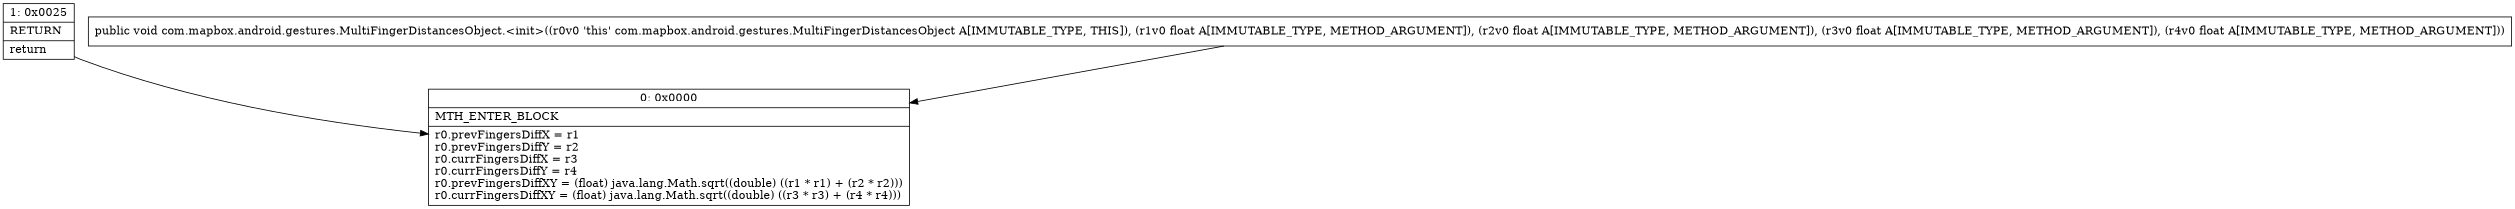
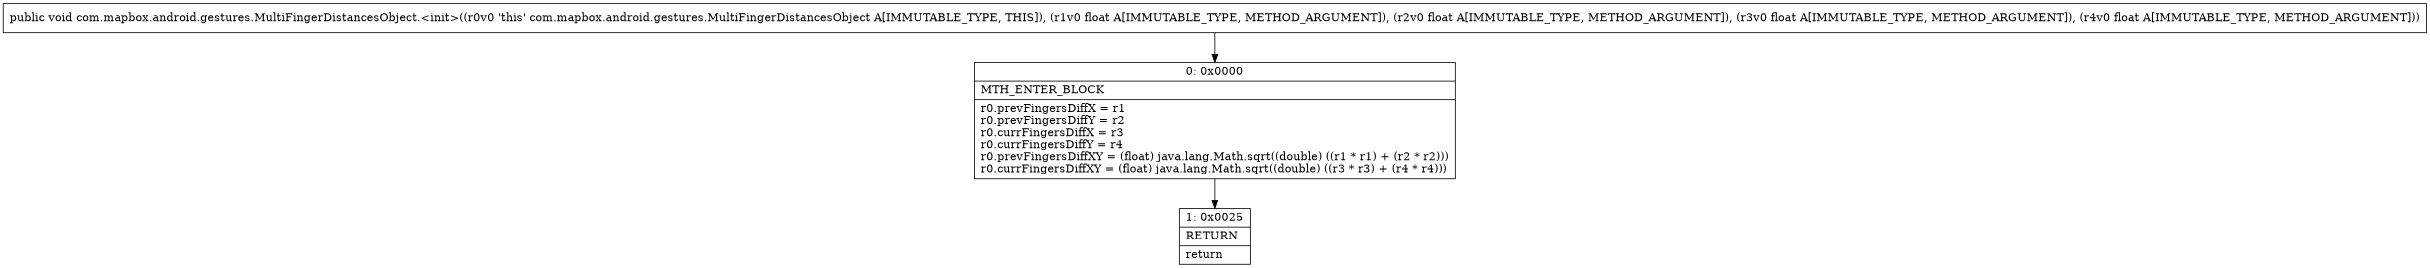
edge "1: 0x0025" -> "0: 0x0000": reversed
